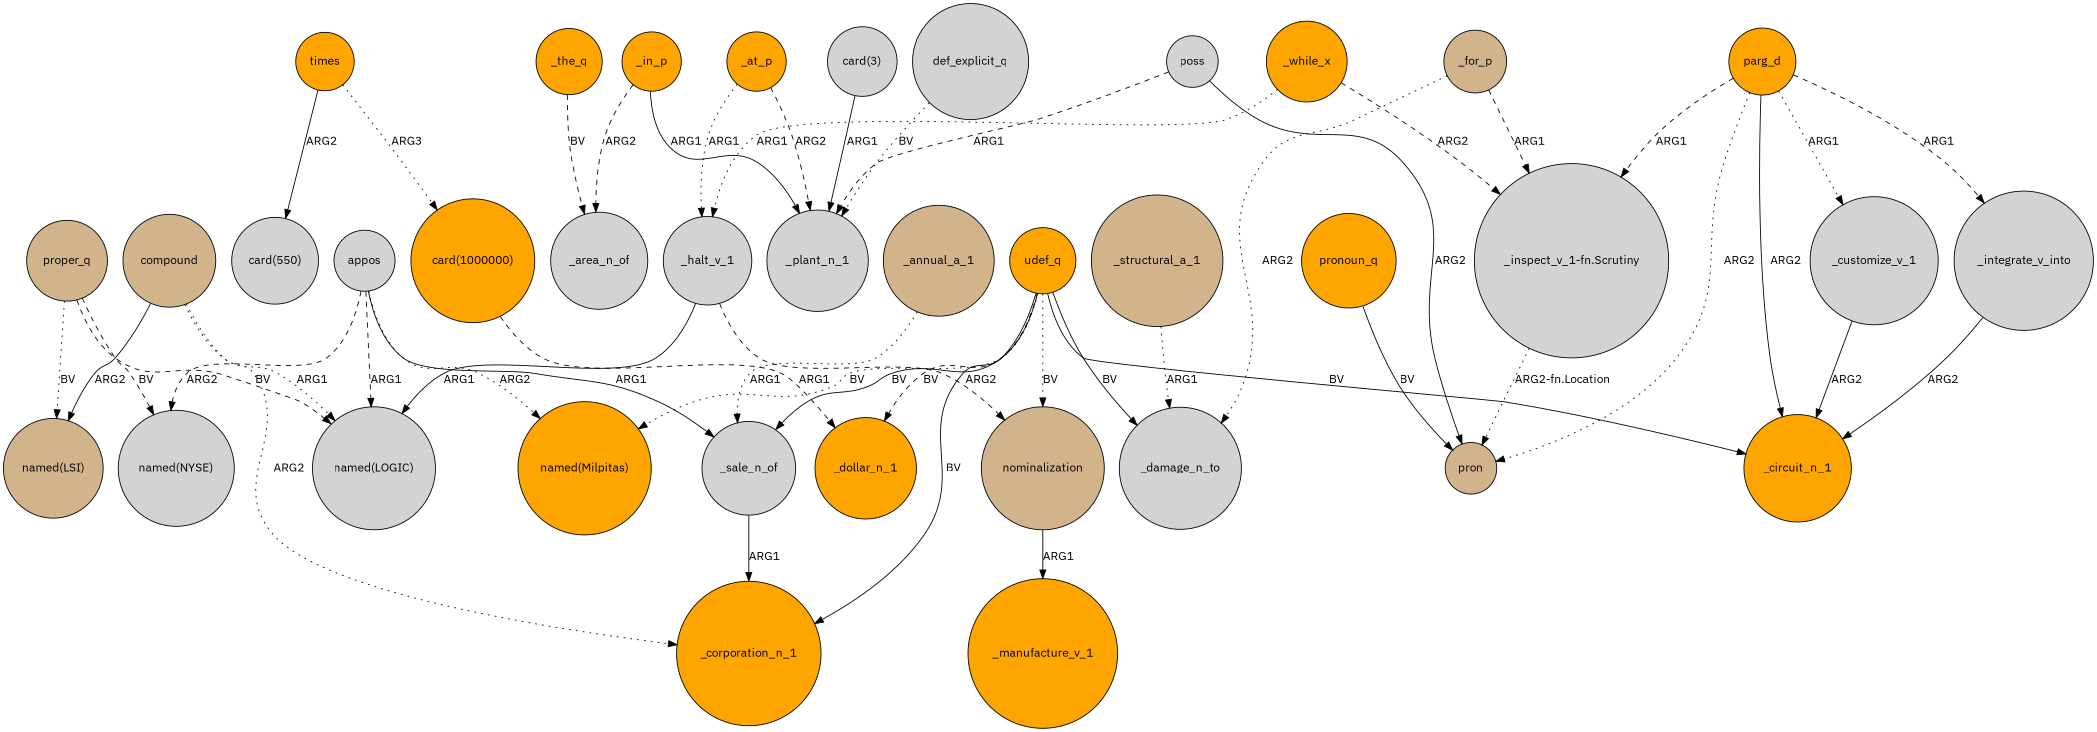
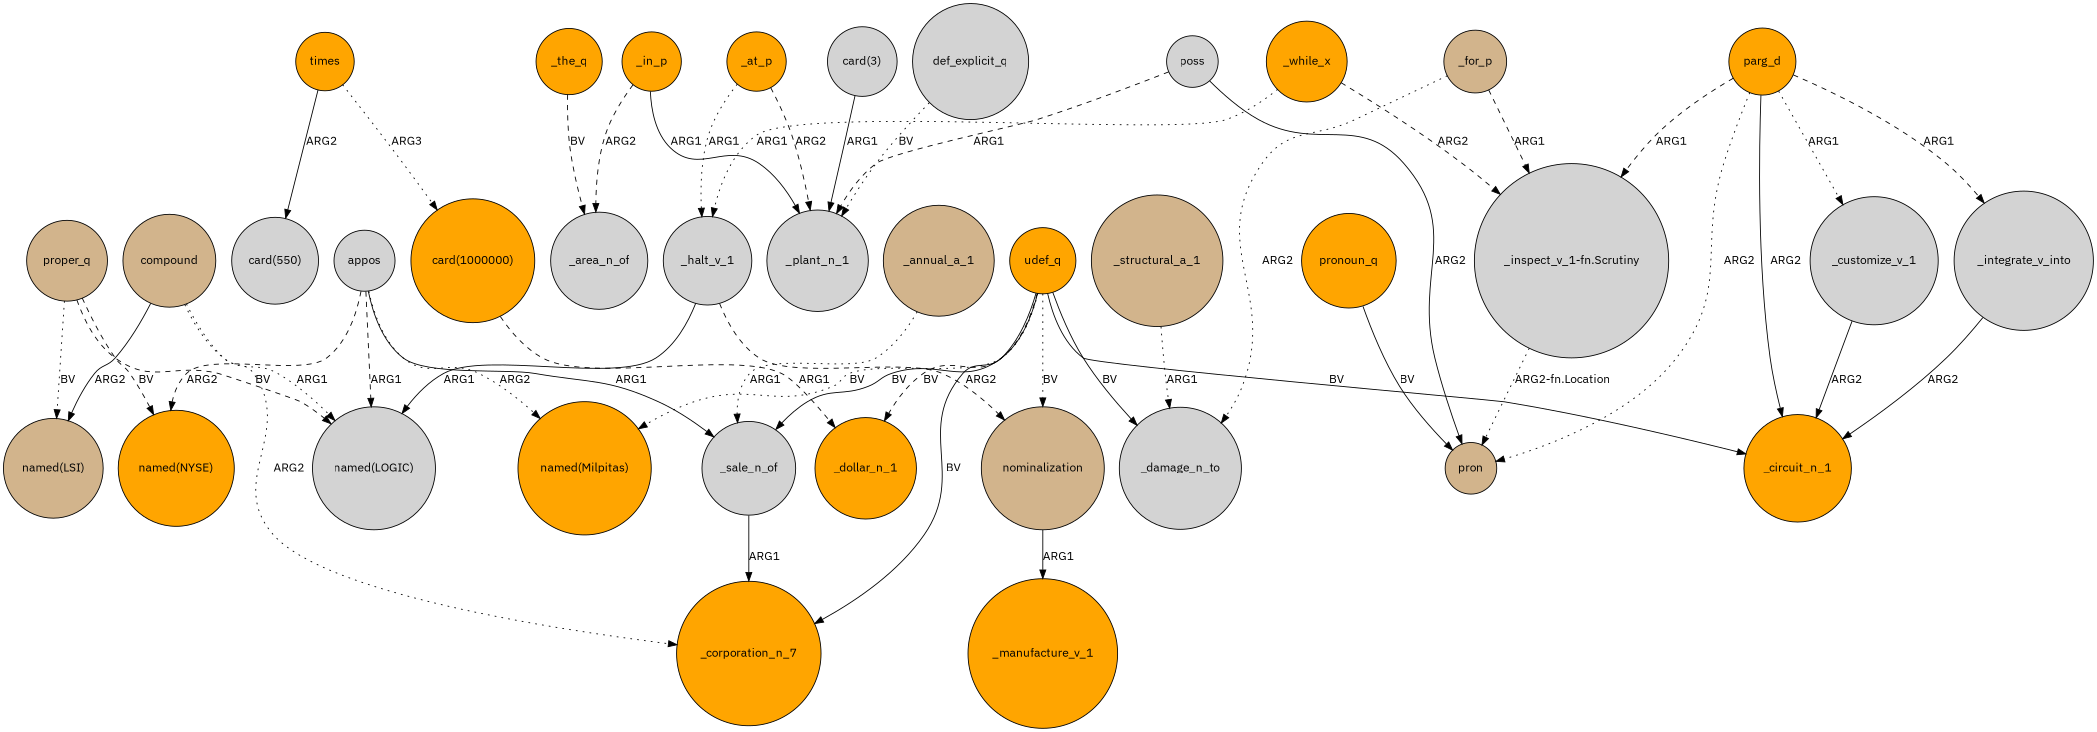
node "named(NYSE)": fillcolor lightgrey -> orange
node "_corporation_n_1": label "_corporation_n_1" -> "_corporation_n_7"
